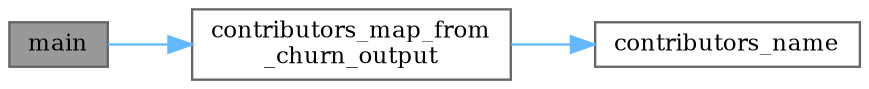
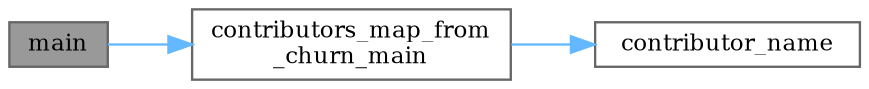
node "contributors_map_from _churn_output": label "contributors_map_from _churn_output" -> "contributors_map_from _churn_main"
node "contributors_name": label "contributors_name" -> "contributor_name"
